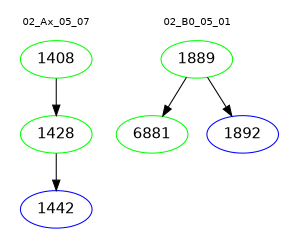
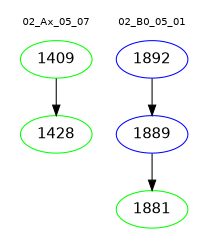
node "1408": label "1408" -> "1409"
node "1889": color green -> blue
edge "1889" -> "1892": reversed
node "6881": label "6881" -> "1881"
node "1442": removed
